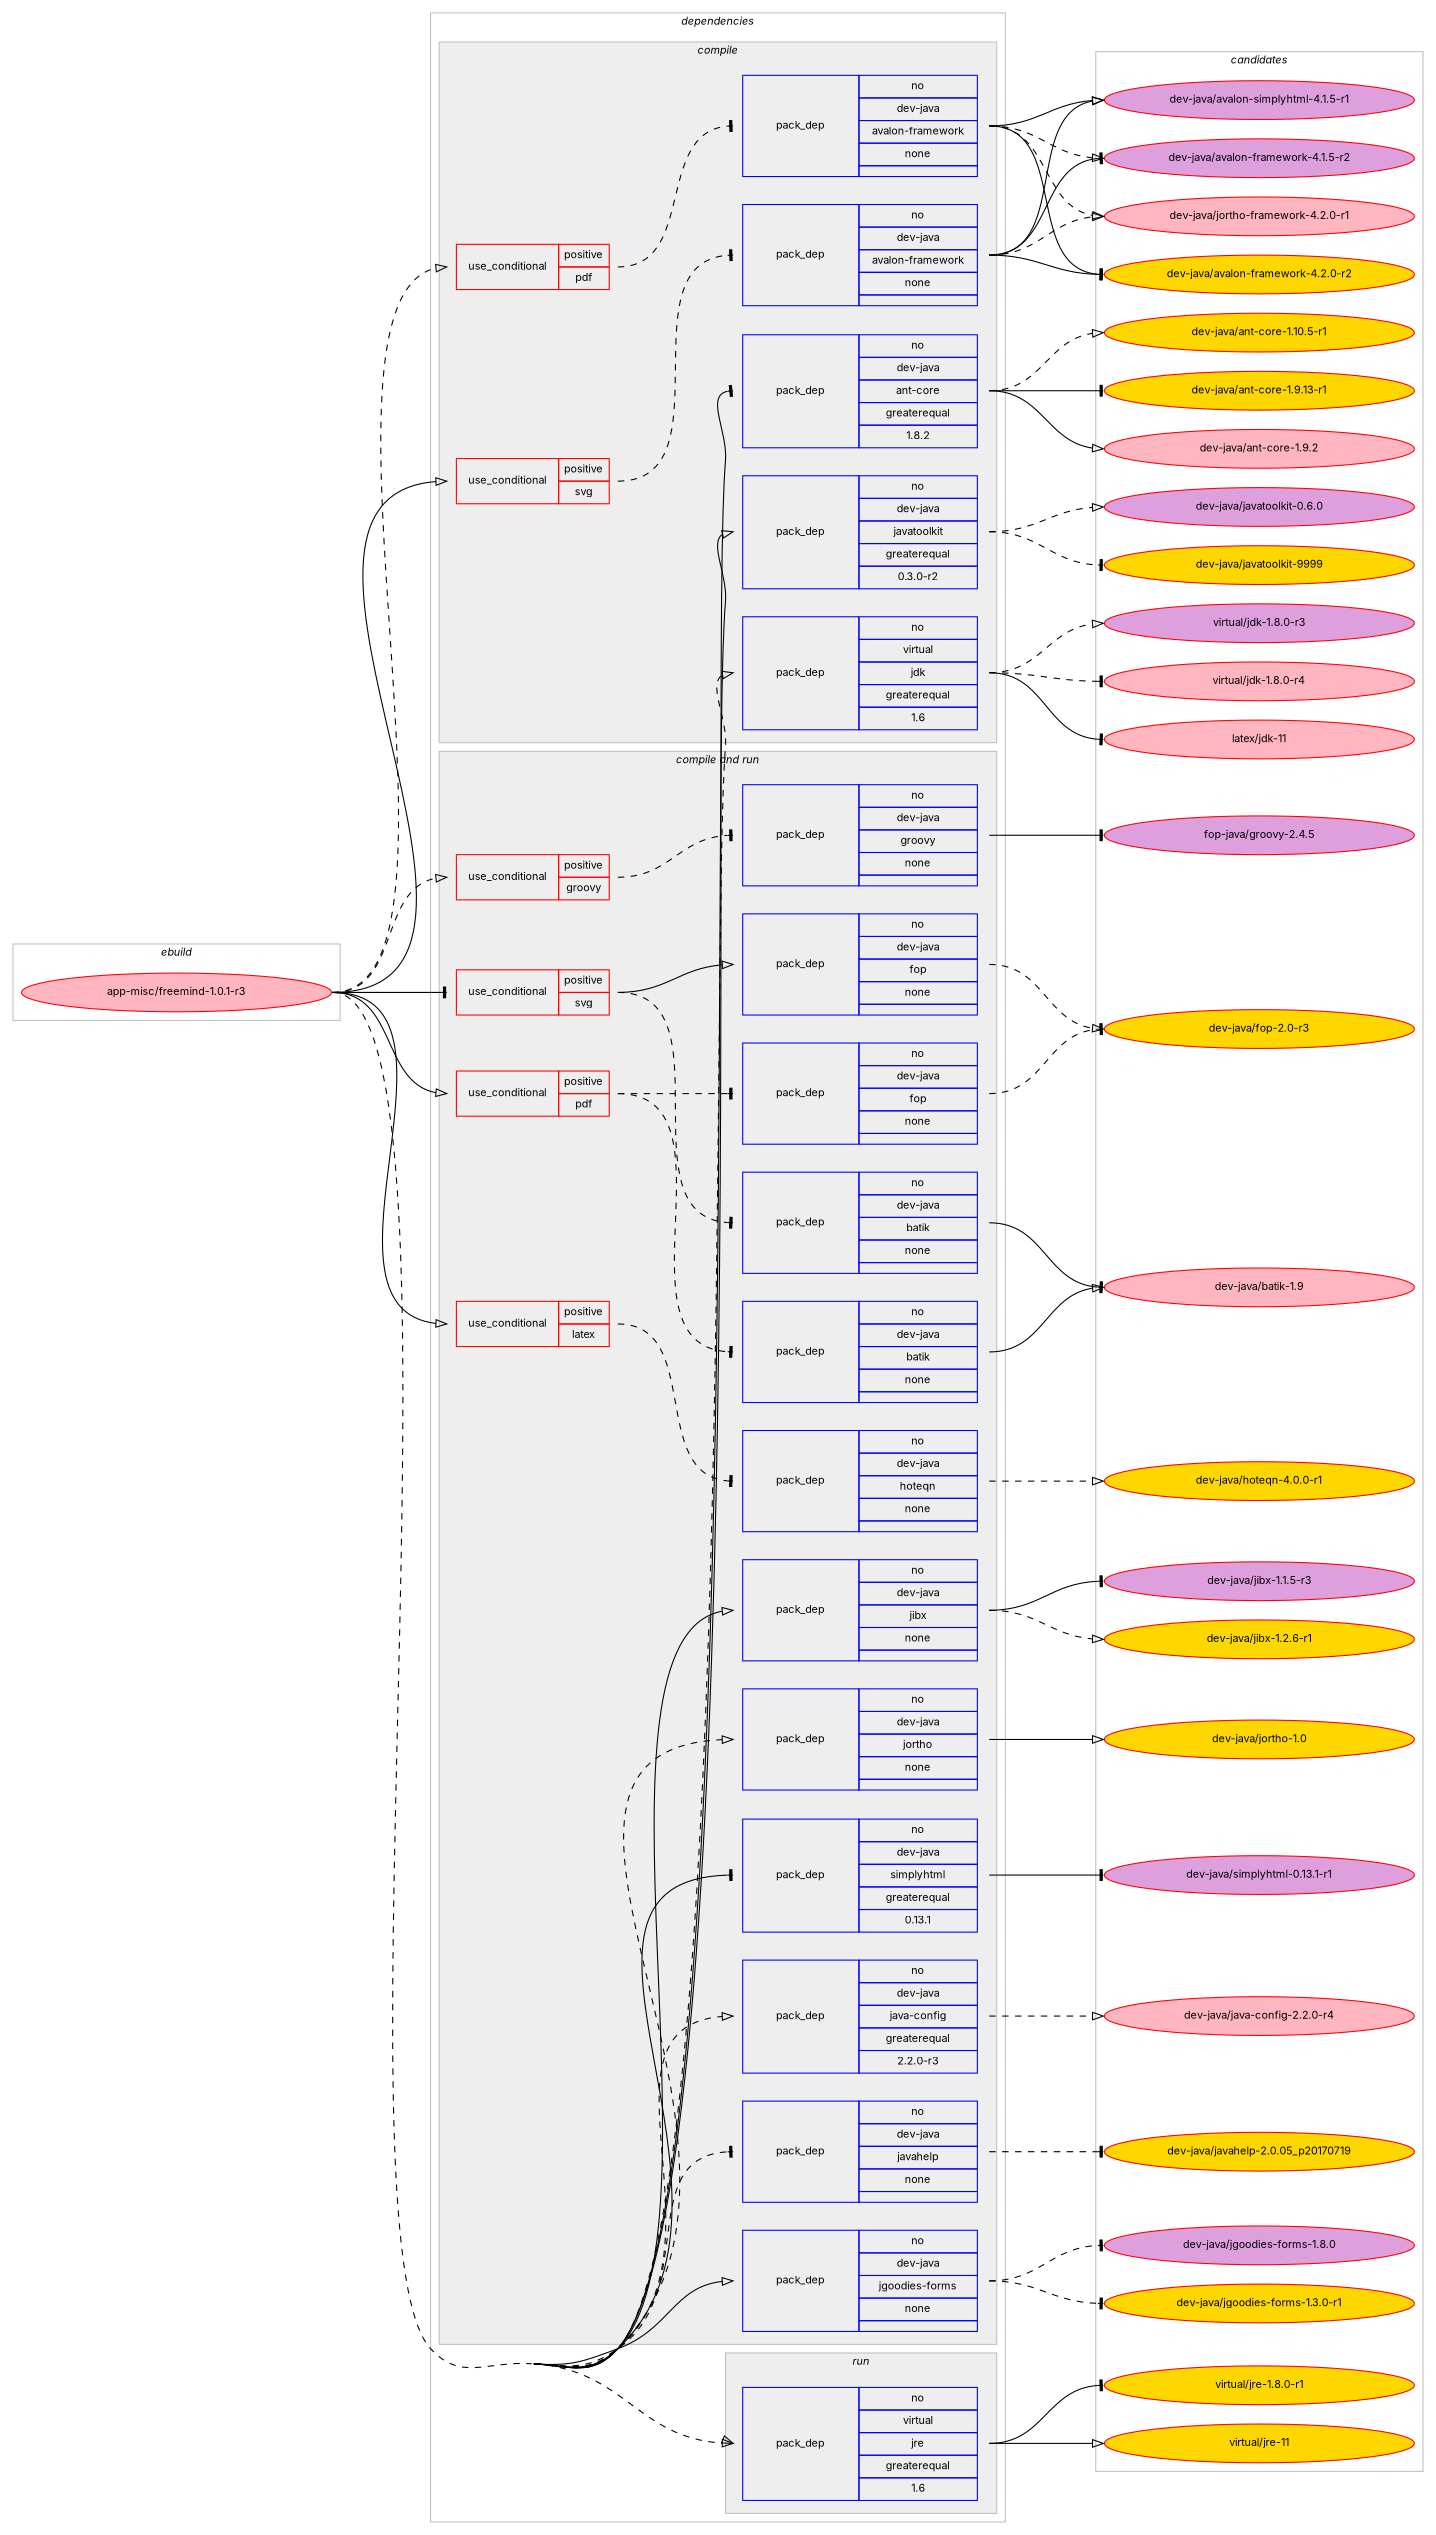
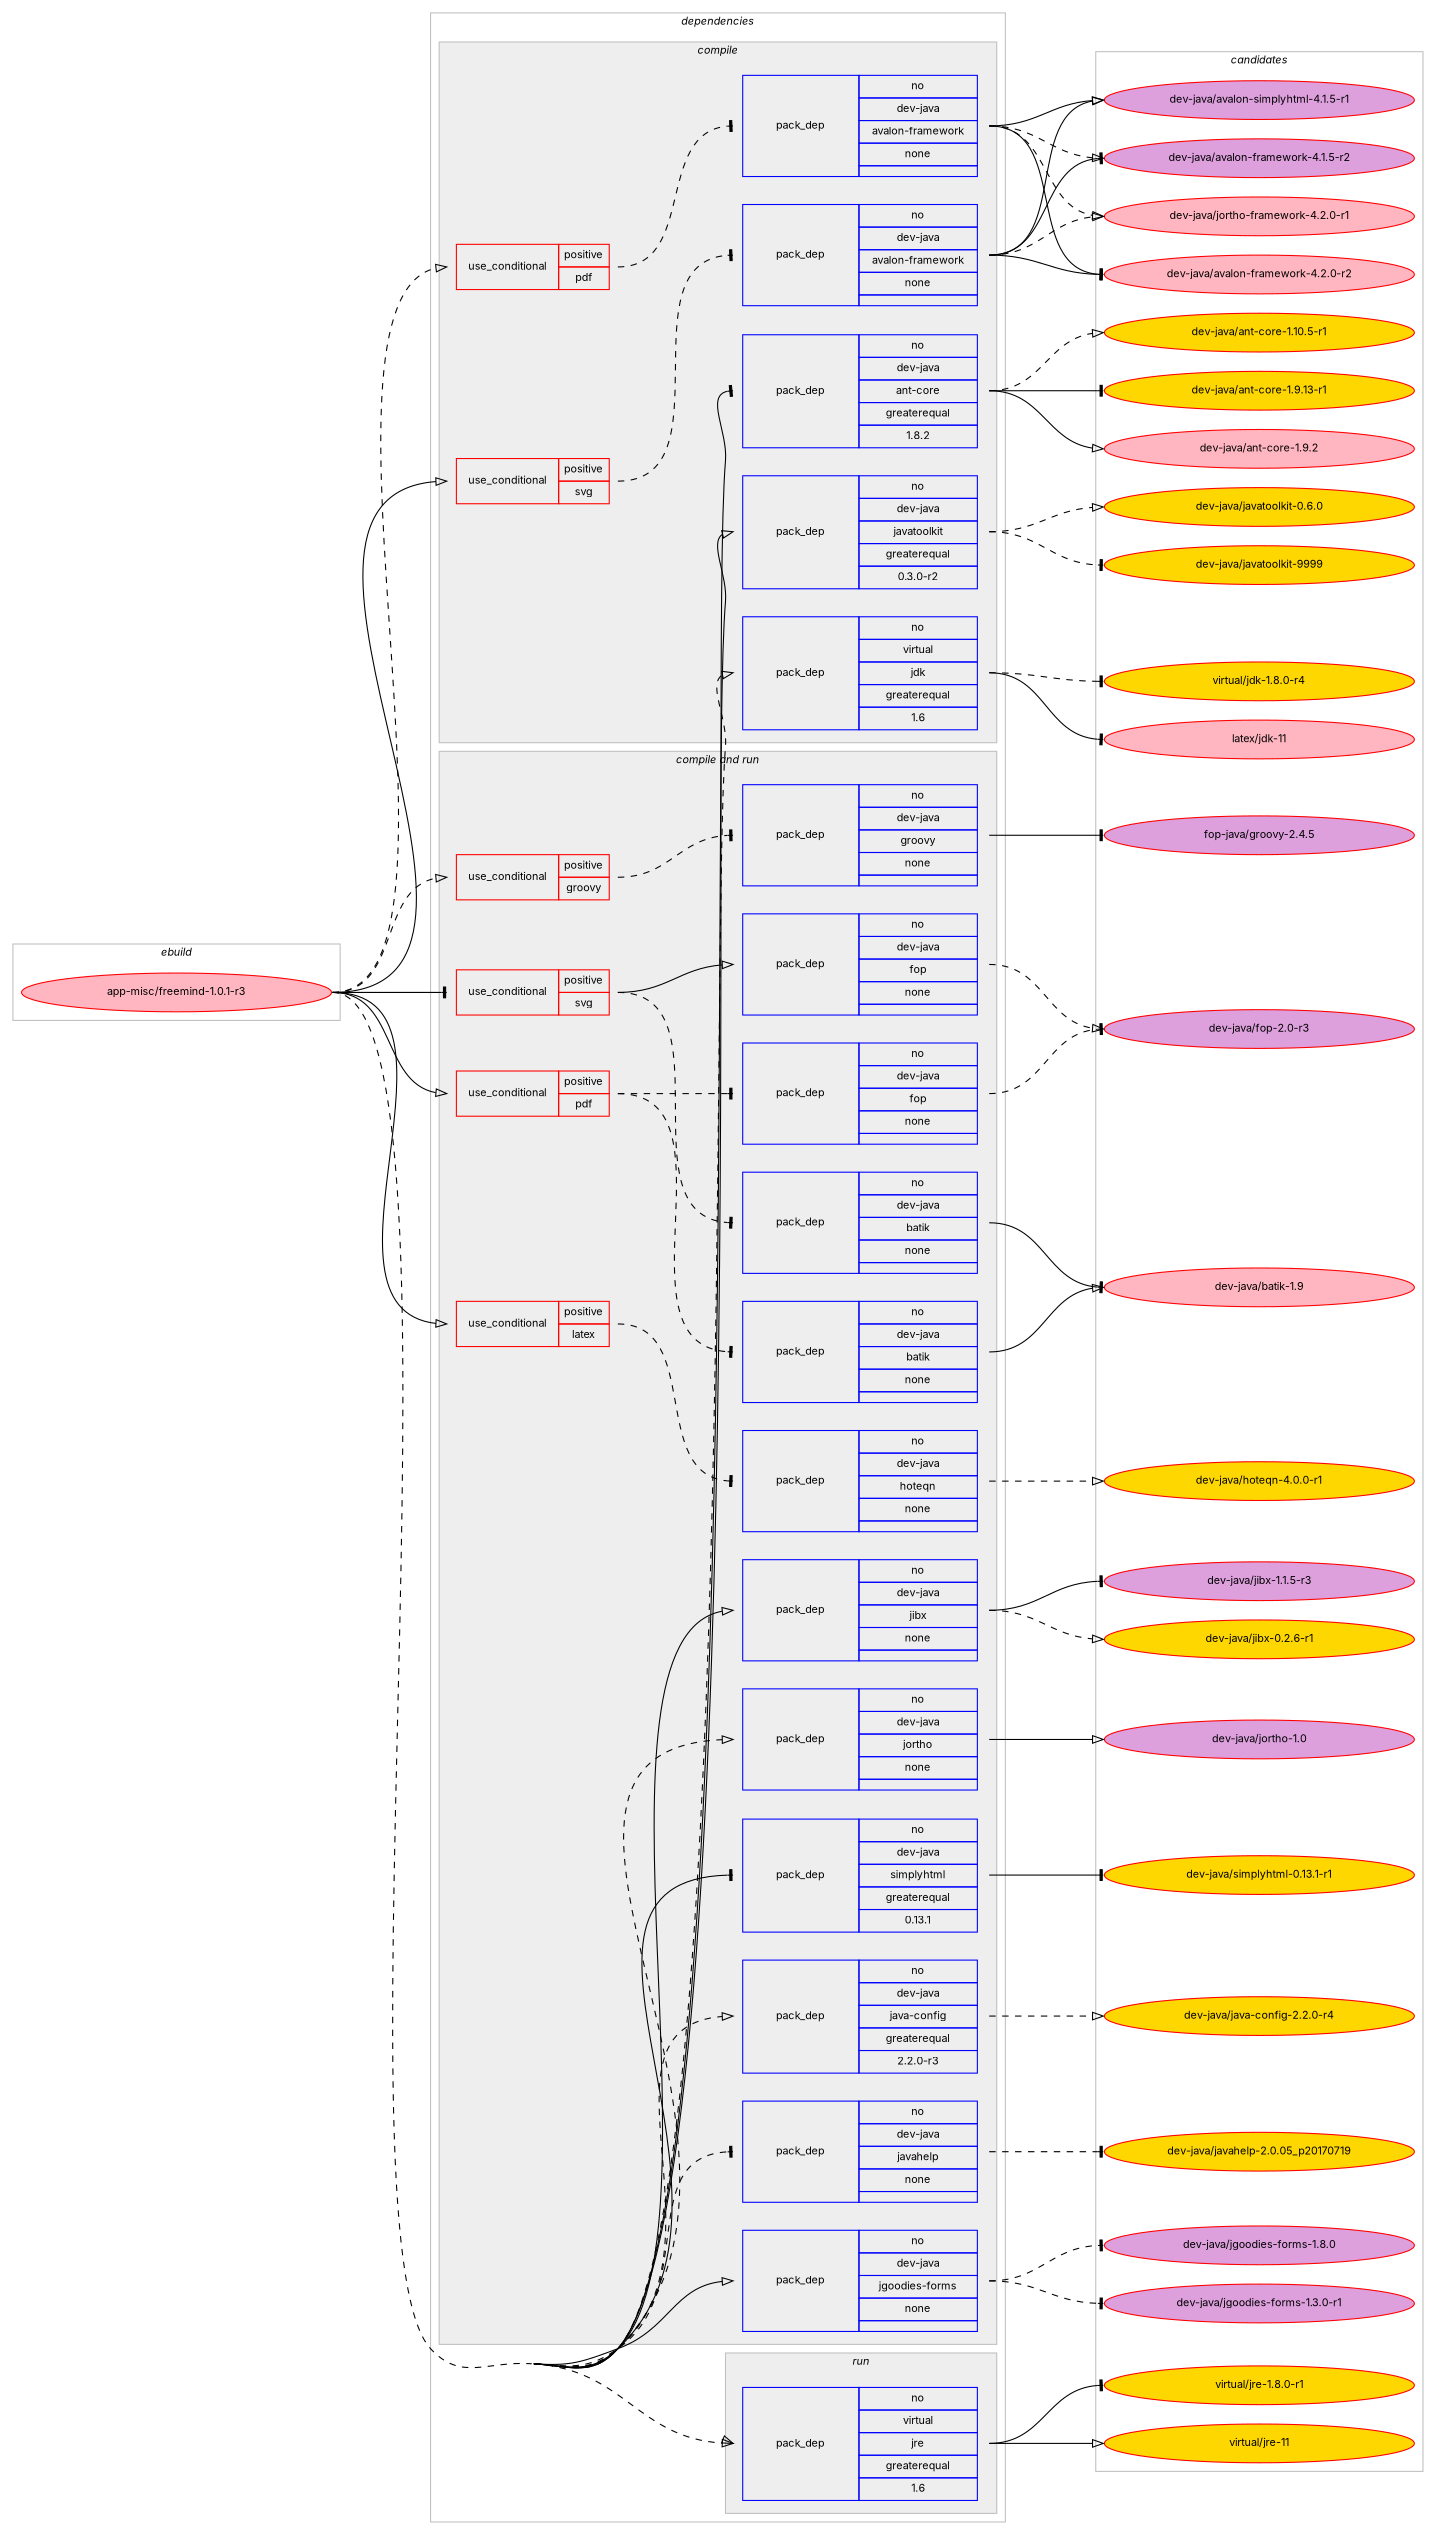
node "dev-java/avalon-framework-4.2.0-r2": fillcolor gold -> lightpink
node "dev-java/javatoolkit-0.6.0": fillcolor plum -> gold
node "virtual/jdk-1.8.0-r3": removed
node "virtual/jdk-1.8.0-r4": fillcolor lightpink -> gold
node "dev-java/fop-2.0-r3": fillcolor gold -> plum
node "dev-java/jibx-1.2.6-r1": label "dev-java/jibx-1.2.6-r1" -> "dev-java/jibx-0.2.6-r1"
node "dev-java/jortho-1.0": fillcolor gold -> plum
node "dev-java/simplyhtml-0.13.1-r1": fillcolor plum -> gold
node "dev-java/java-config-2.2.0-r4": fillcolor lightpink -> gold
node "dev-java/jgoodies-forms-1.3.0-r1": fillcolor gold -> plum
